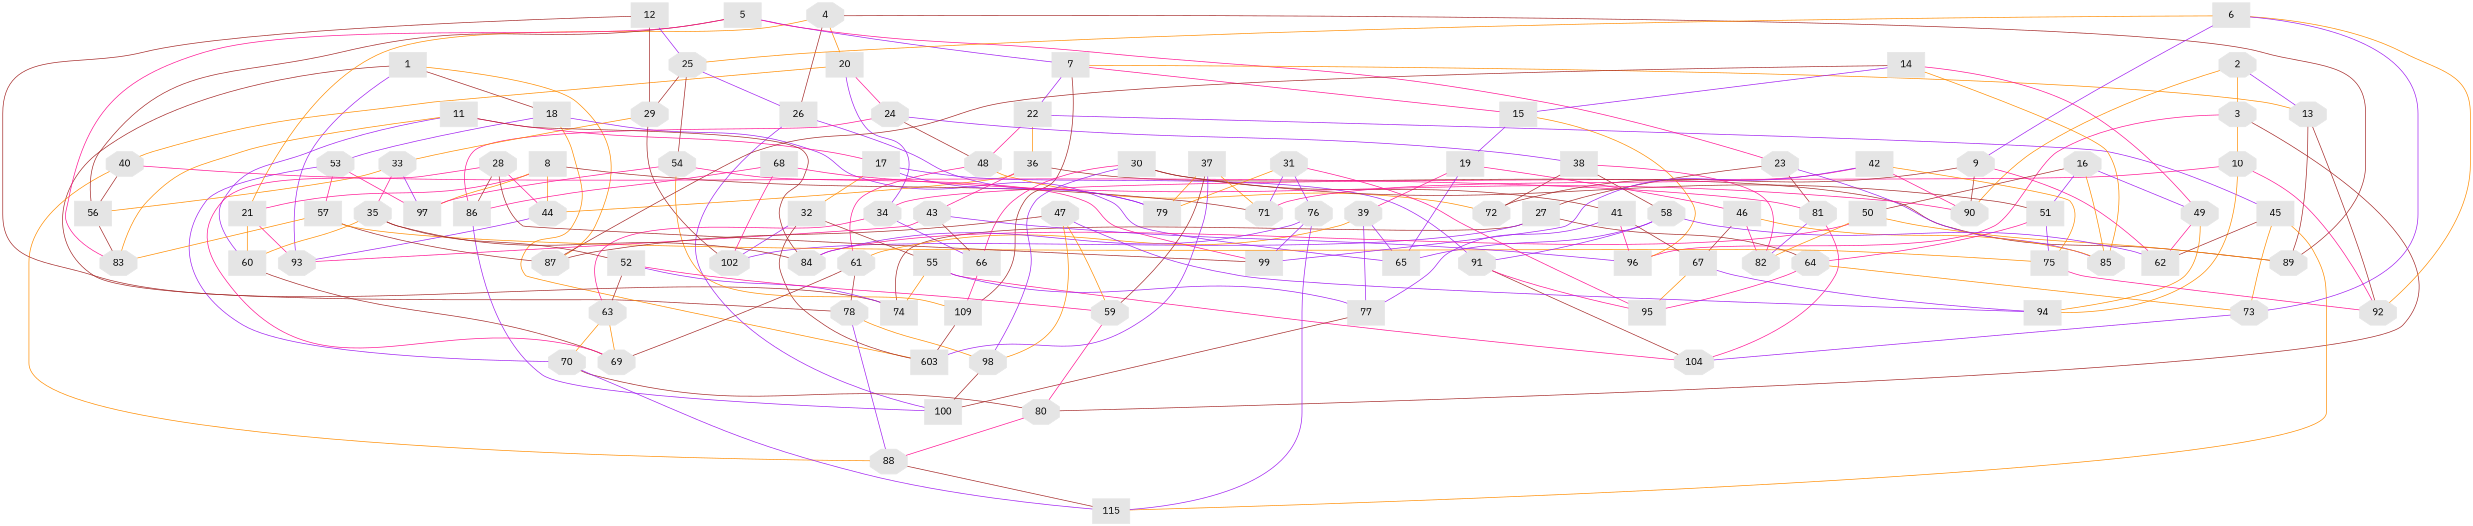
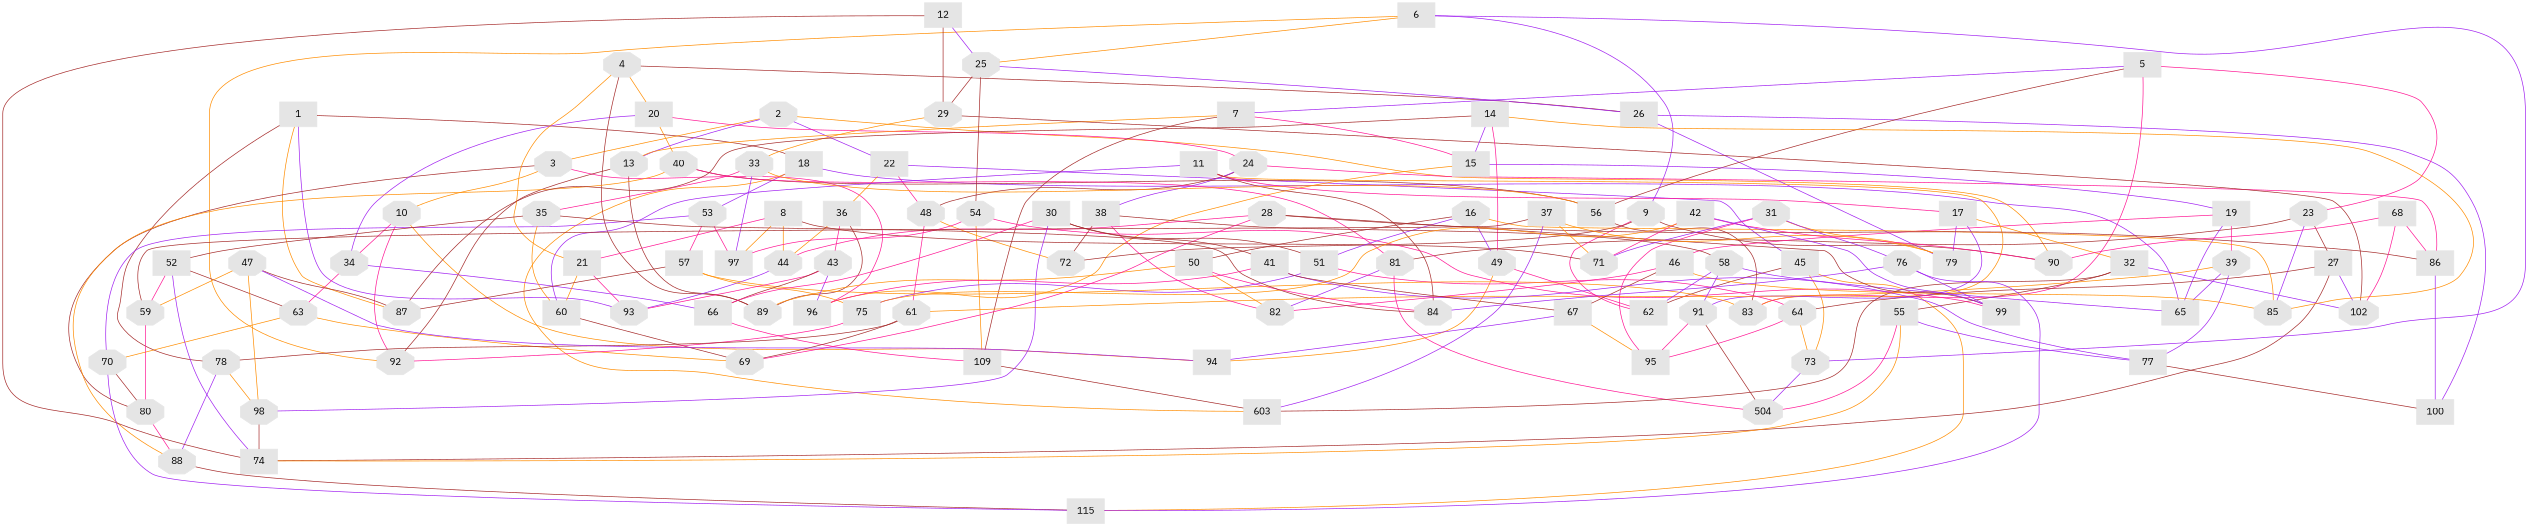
edge "7" -- "22": now "2" -- "22"
node "104": label "104" -> "504"
edge "98" -- "100": now "98" -- "74"
